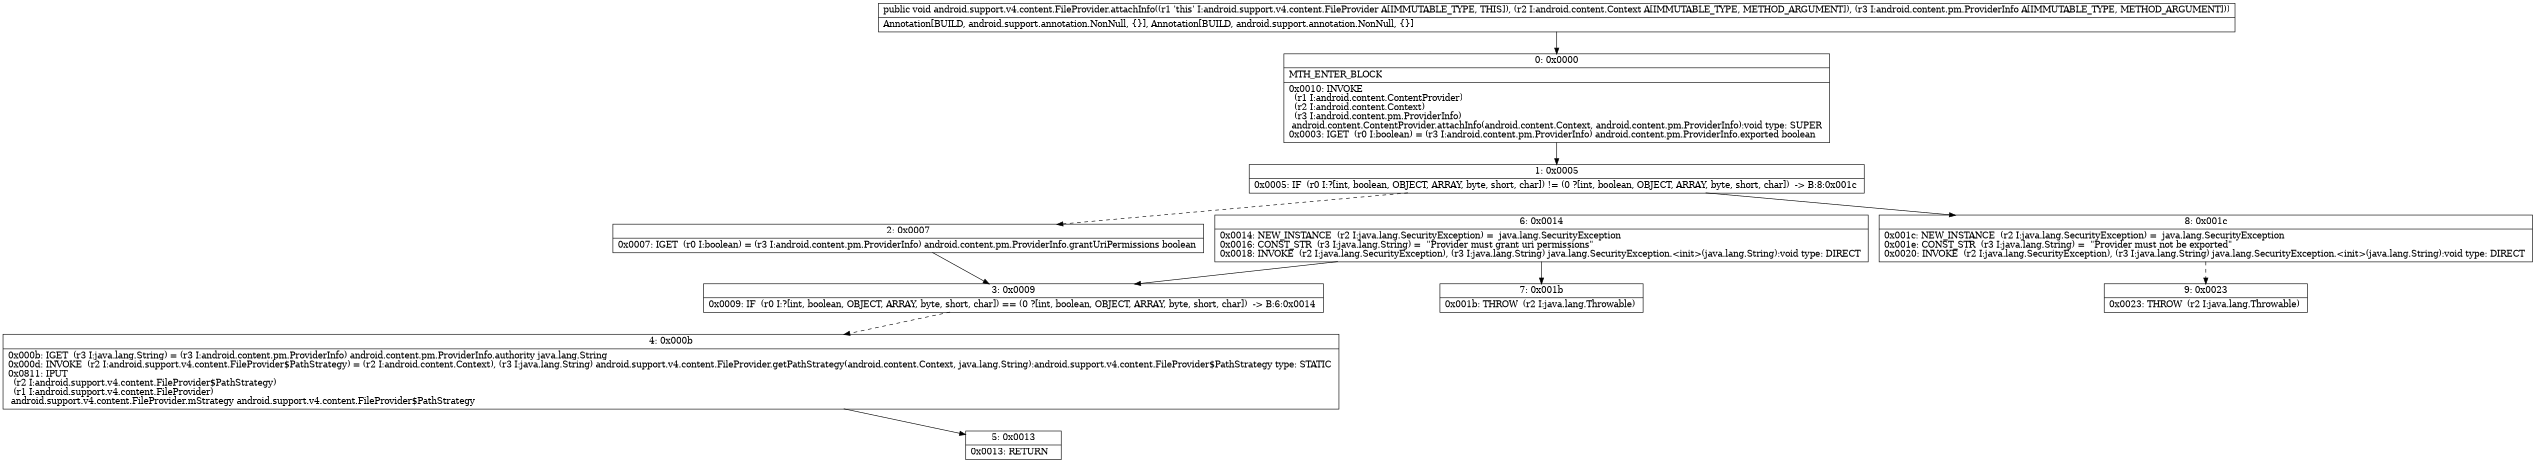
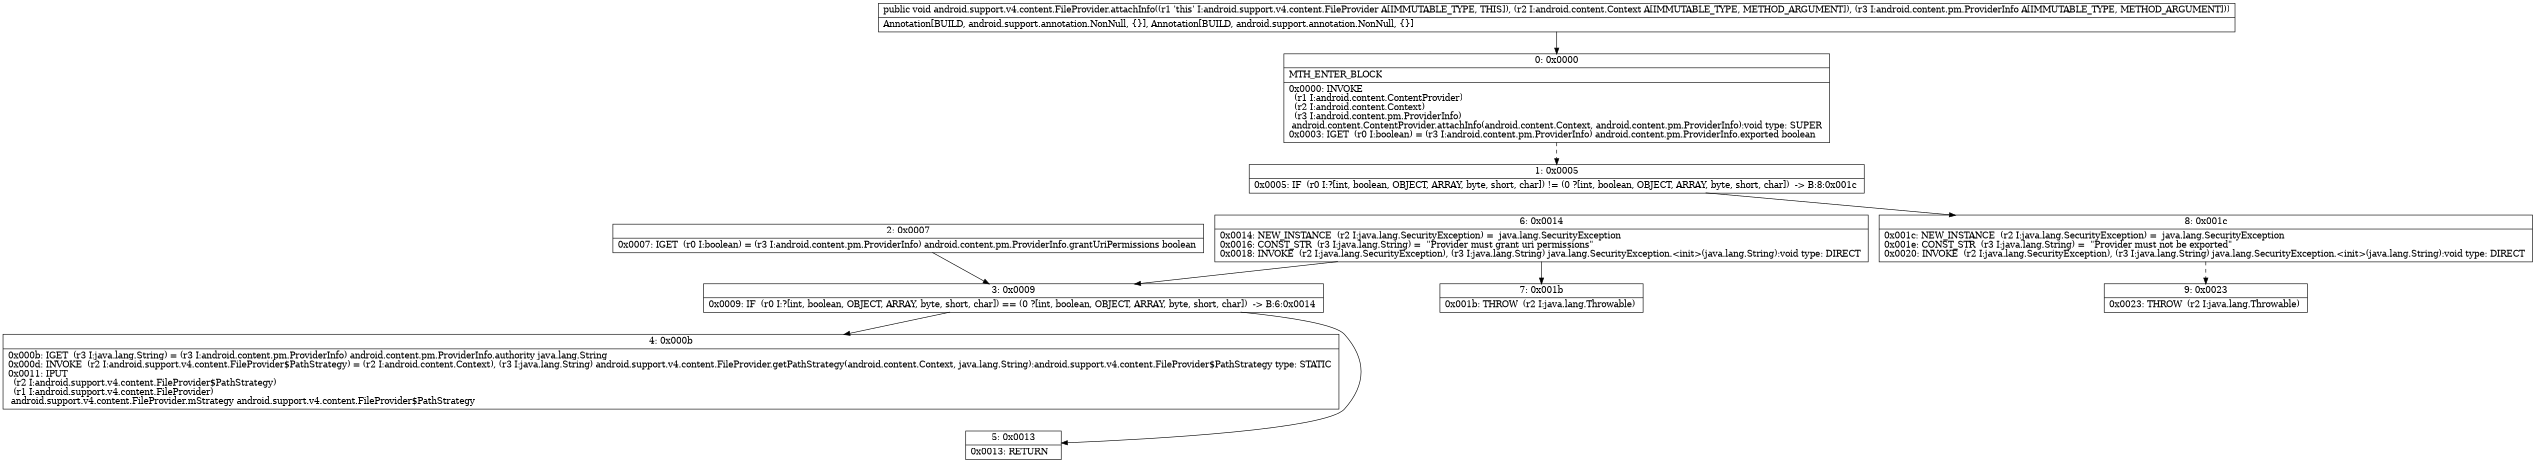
node "0: 0x0000": text "0x0010: INVOKE" -> "0x0000: INVOKE"
edge "0: 0x0000" -> "1: 0x0005": style solid -> dashed
edge "1: 0x0005" -> "2: 0x0007": removed
edge "3: 0x0009" -> "4: 0x000b": style dashed -> solid
node "4: 0x000b": text "0x0811: IPUT" -> "0x0011: IPUT"
edge "4: 0x000b" -> "5: 0x0013": now "3: 0x0009" -> "5: 0x0013"
